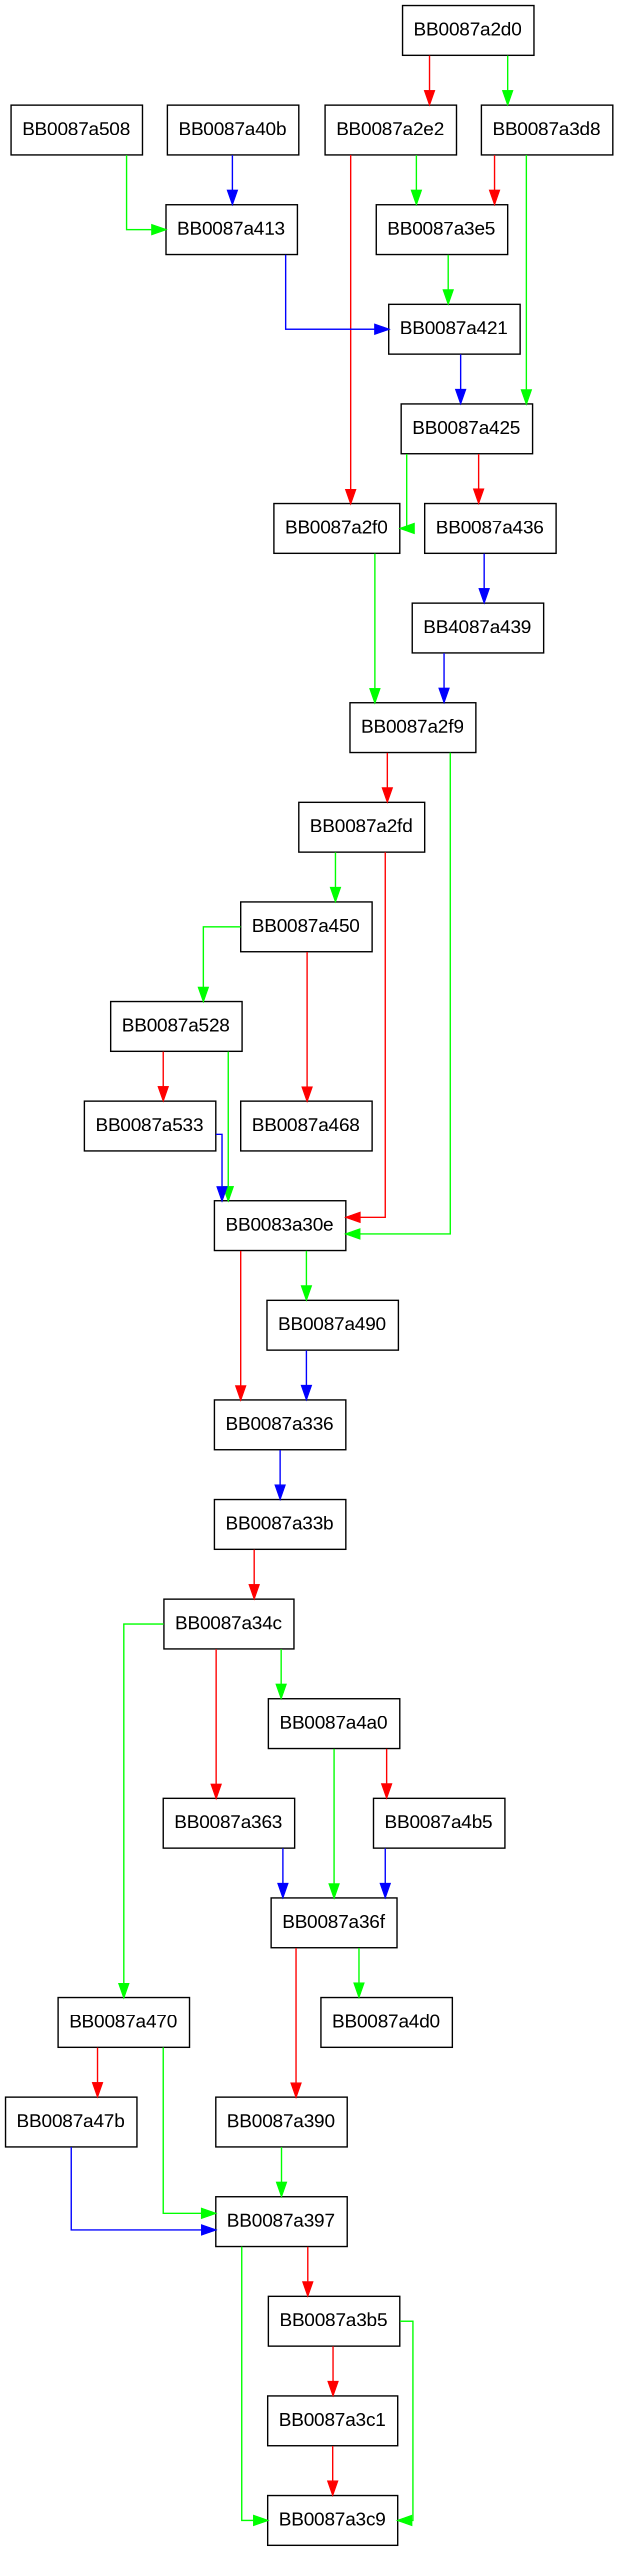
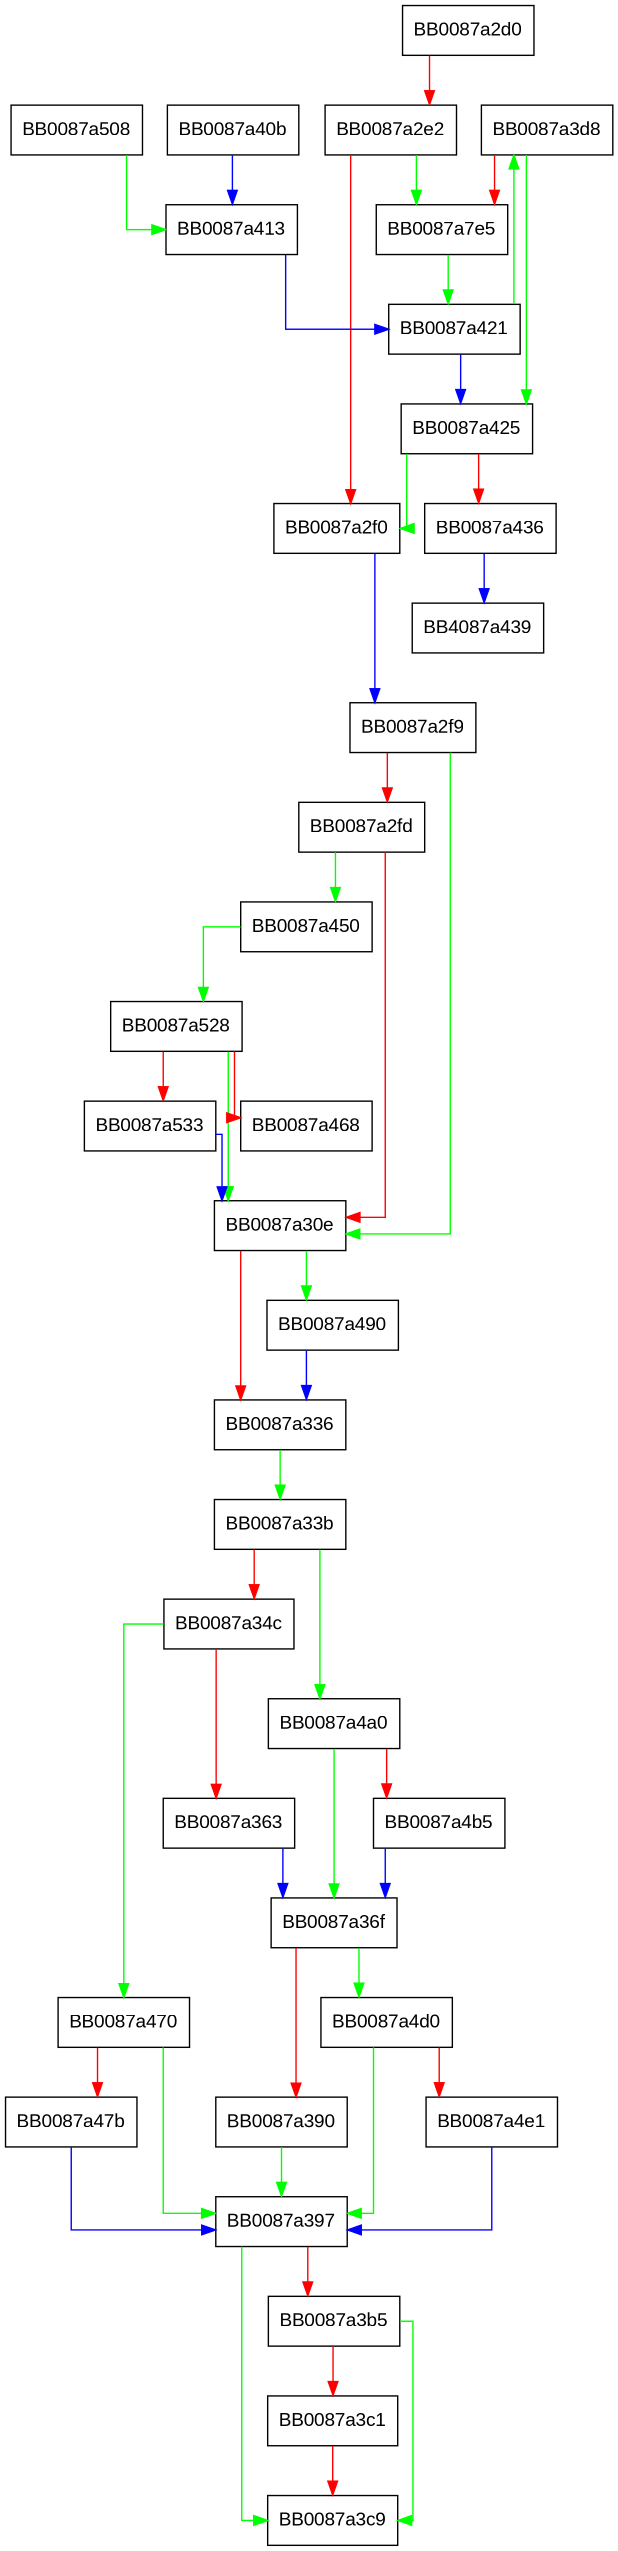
edge "BB0087a2d0" -> "BB0087a3d8": now "BB0087a421" -> "BB0087a3d8"
node "BB0087a3e5": label "BB0087a3e5" -> "BB0087a7e5"
edge "BB0087a2f0" -> "BB0087a2f9": color green -> blue
edge "BB4087a439" -> "BB0087a2f9": removed
edge "BB0087a450" -> "BB0087a468": now "BB0087a528" -> "BB0087a468"
node "BB0083a30e": label "BB0083a30e" -> "BB0087a30e"
edge "BB0087a336" -> "BB0087a33b": color blue -> green
edge "BB0087a34c" -> "BB0087a4a0": now "BB0087a33b" -> "BB0087a4a0"
node "BB0087a4e1": added
edge "BB0087a4d0" -> "BB0087a397": added
